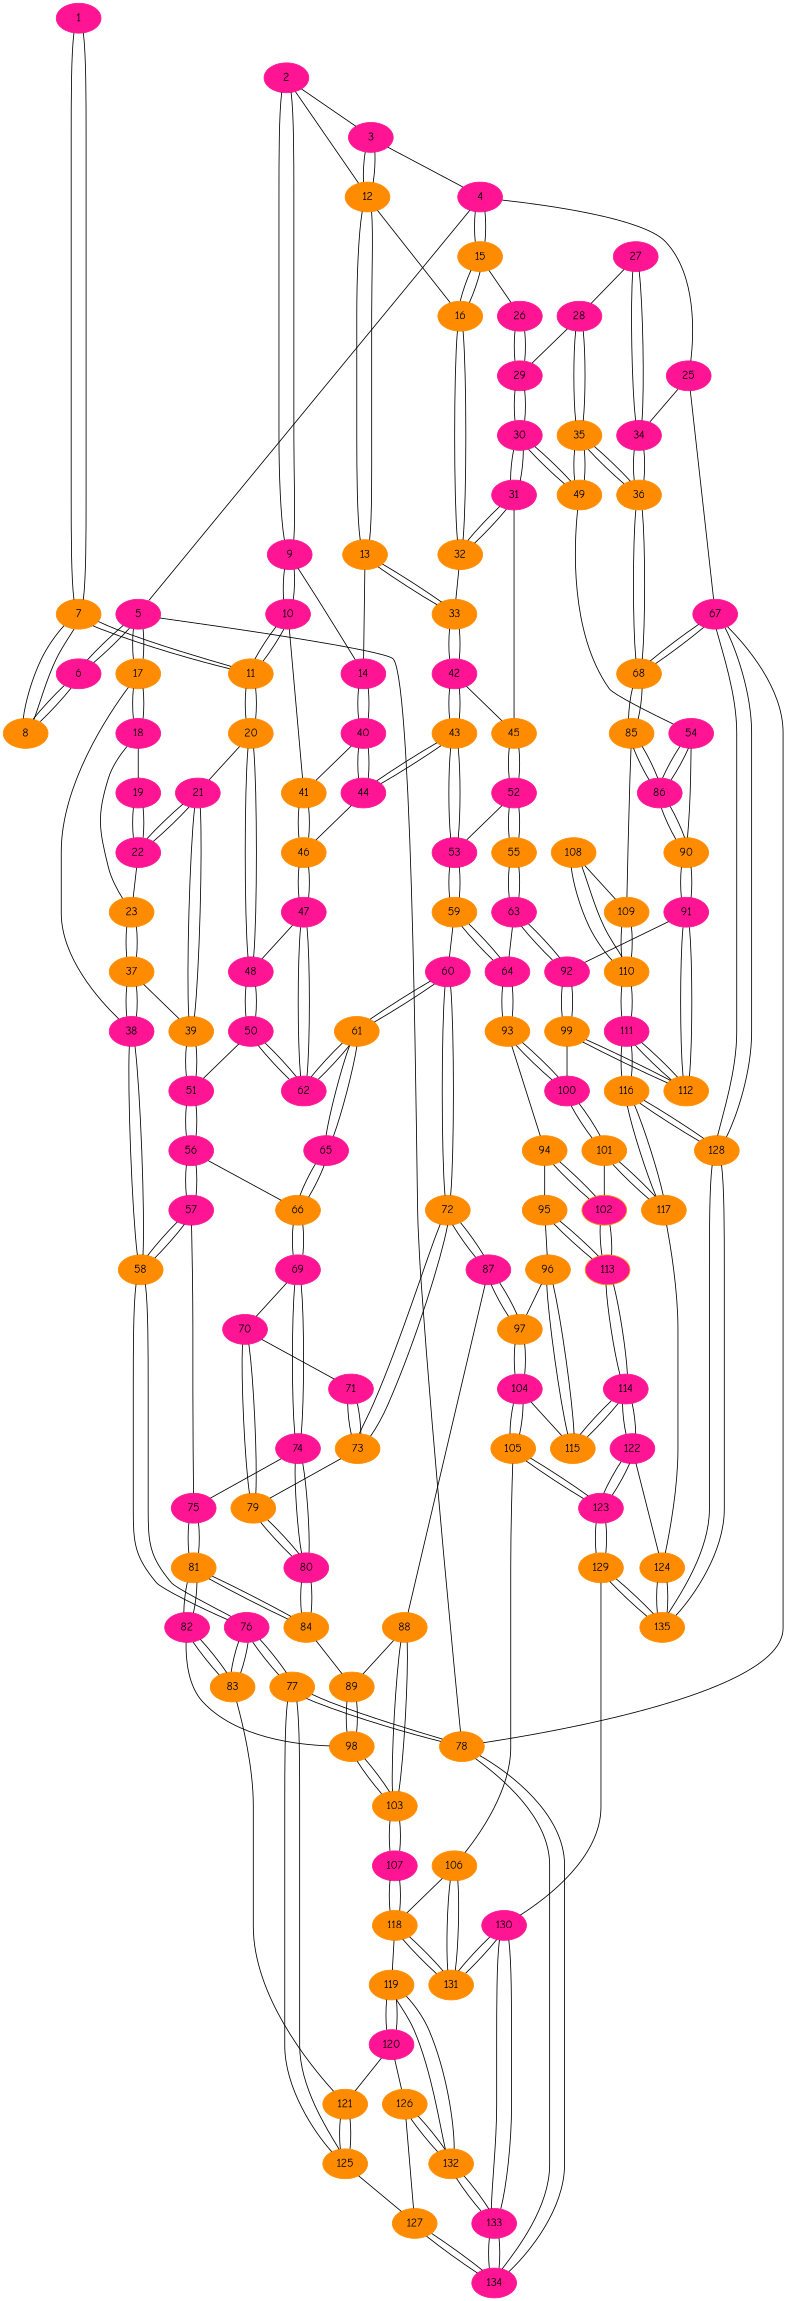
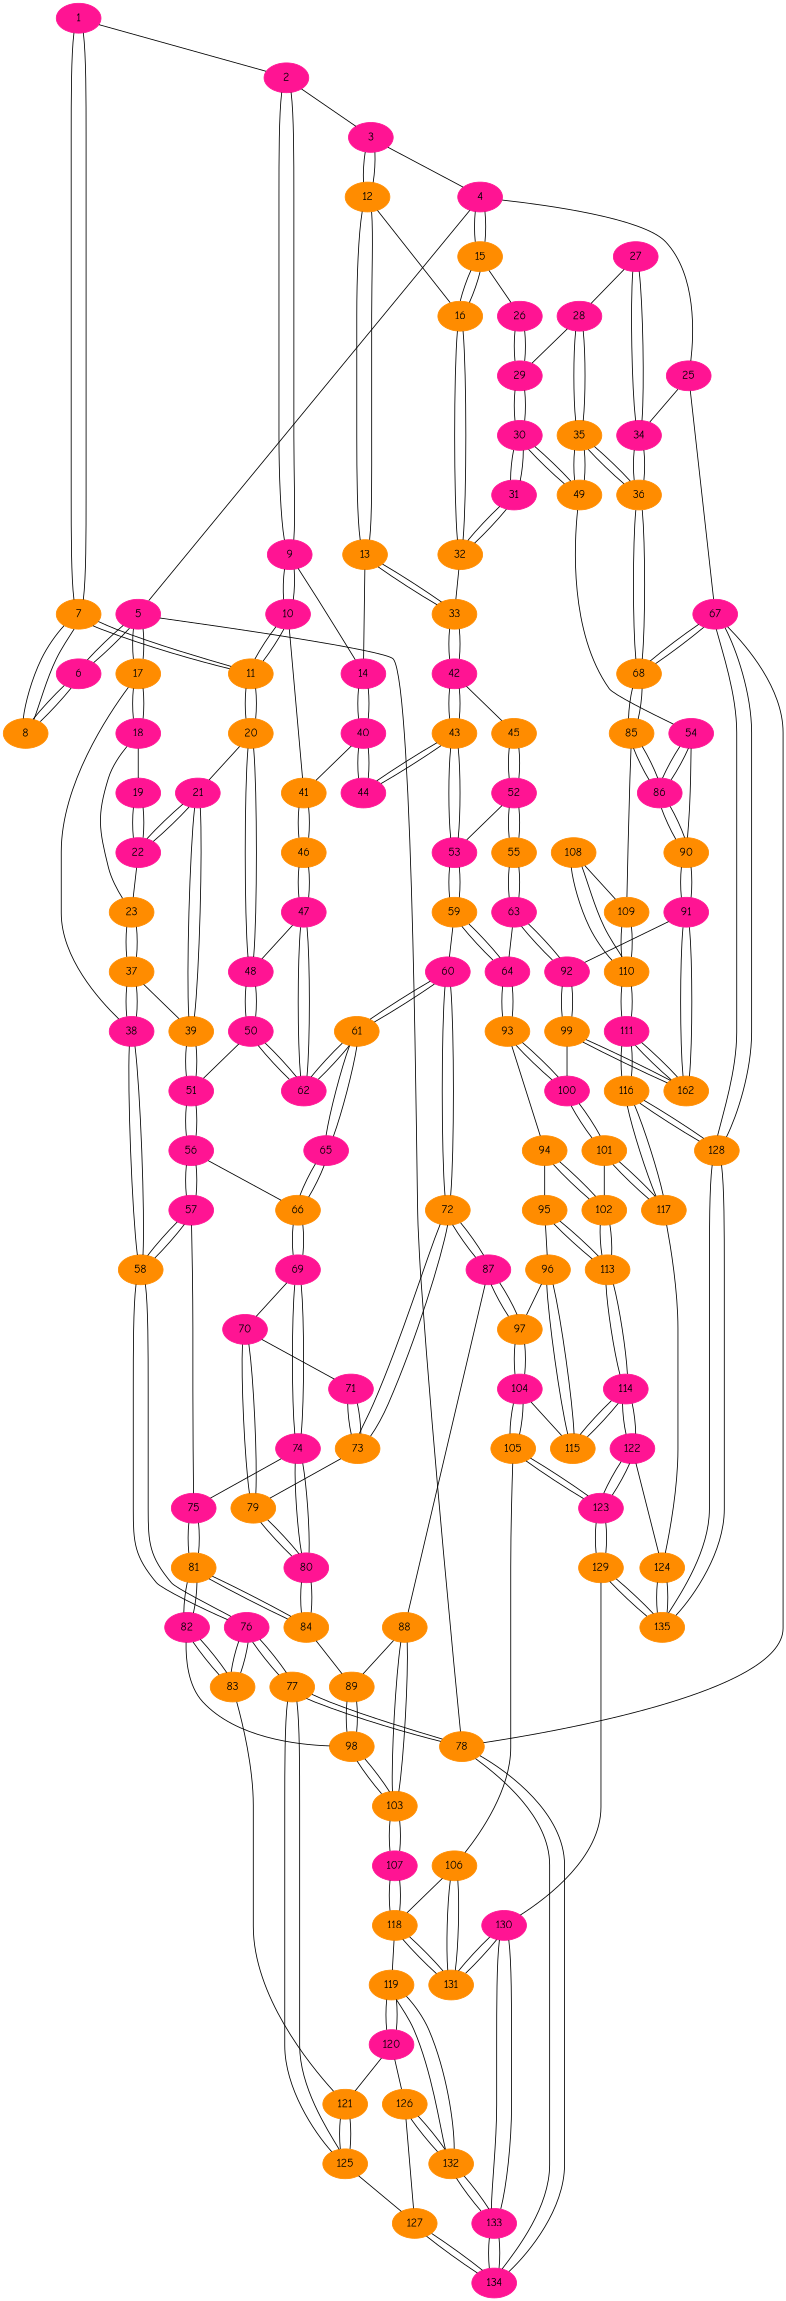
edge "2" -- "12": now "2" -- "1"
edge "31" -- "45": removed
edge "44" -- "46": removed
node "112": label "112" -> "162"
node "102": fillcolor deeppink -> darkorange
node "113": fillcolor deeppink -> darkorange
